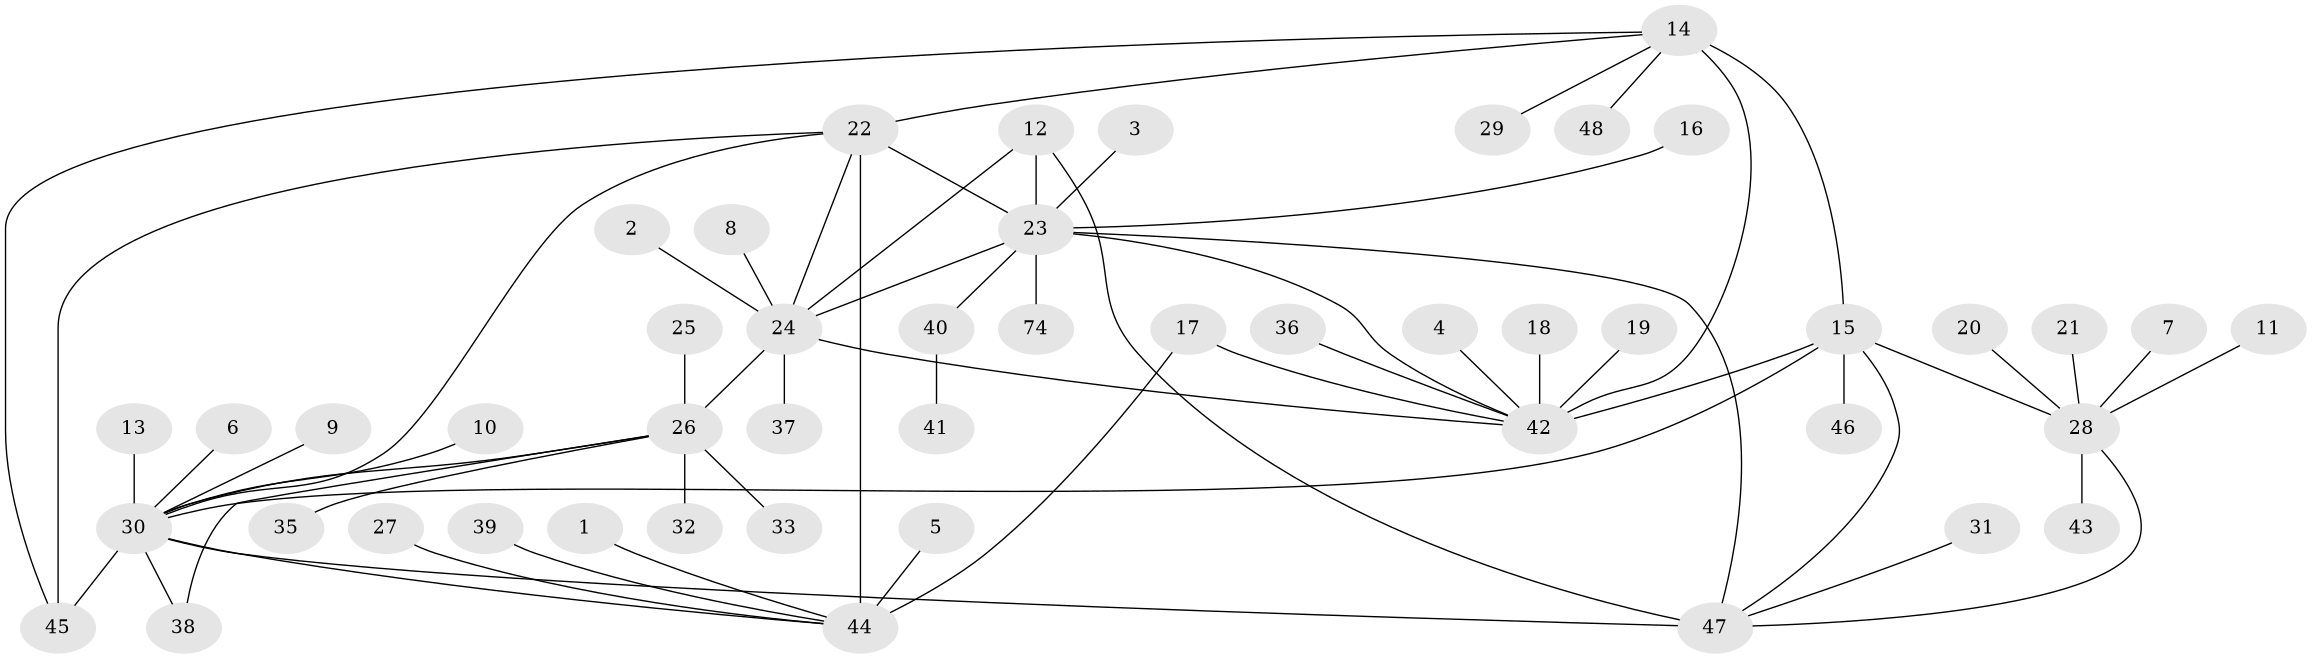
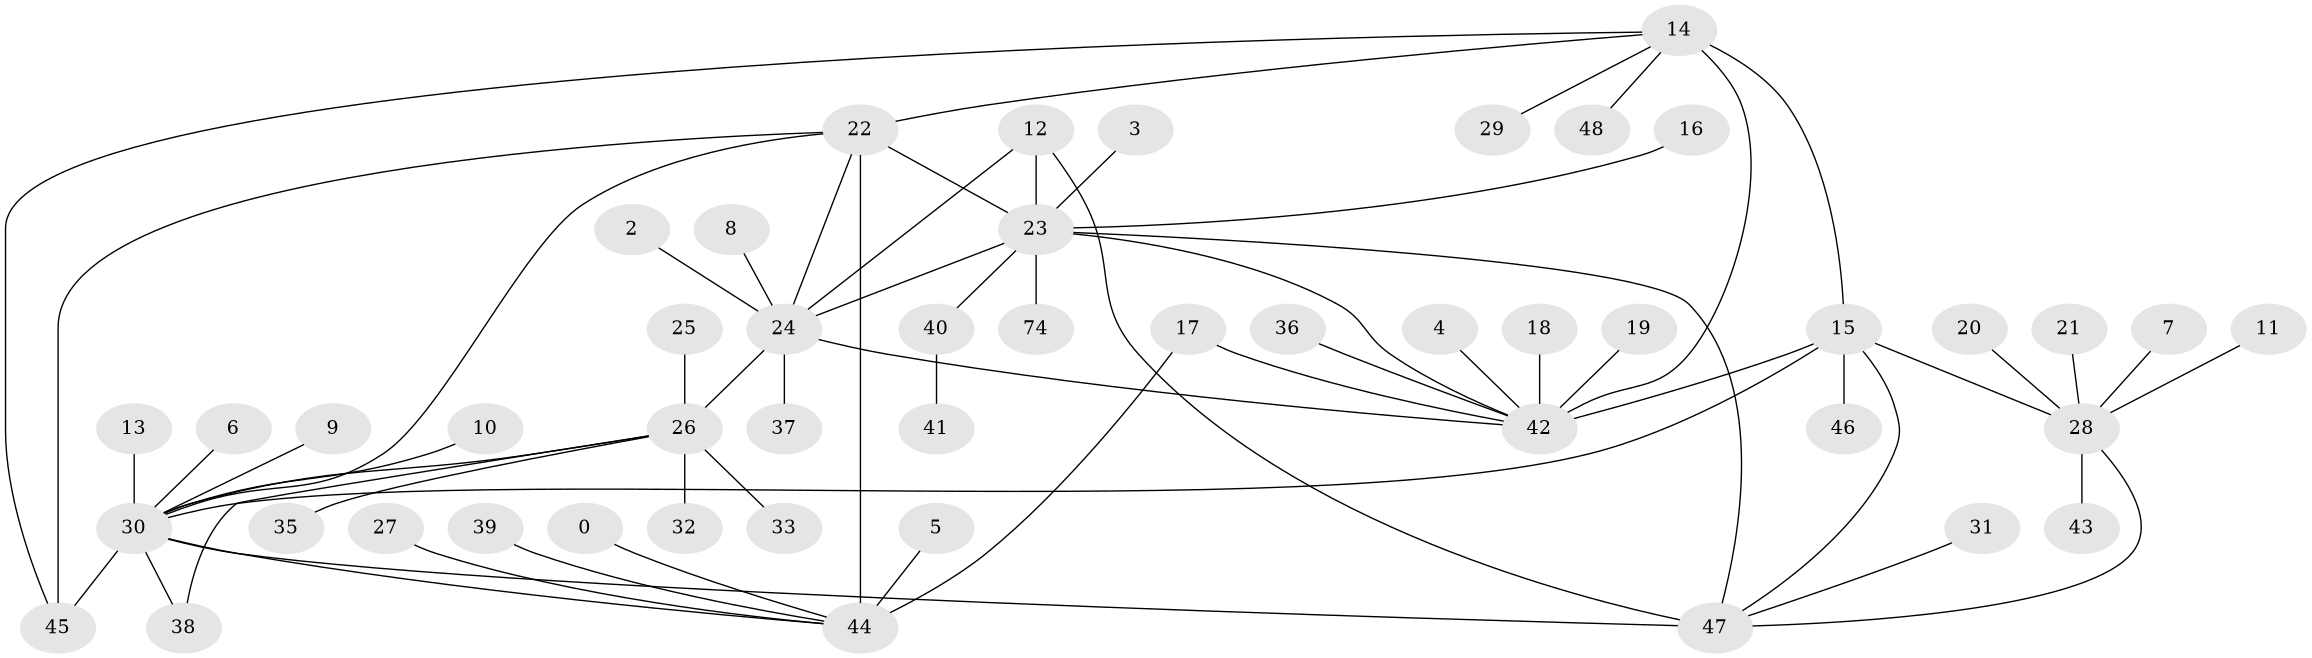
node "1": label "1" -> "0"
